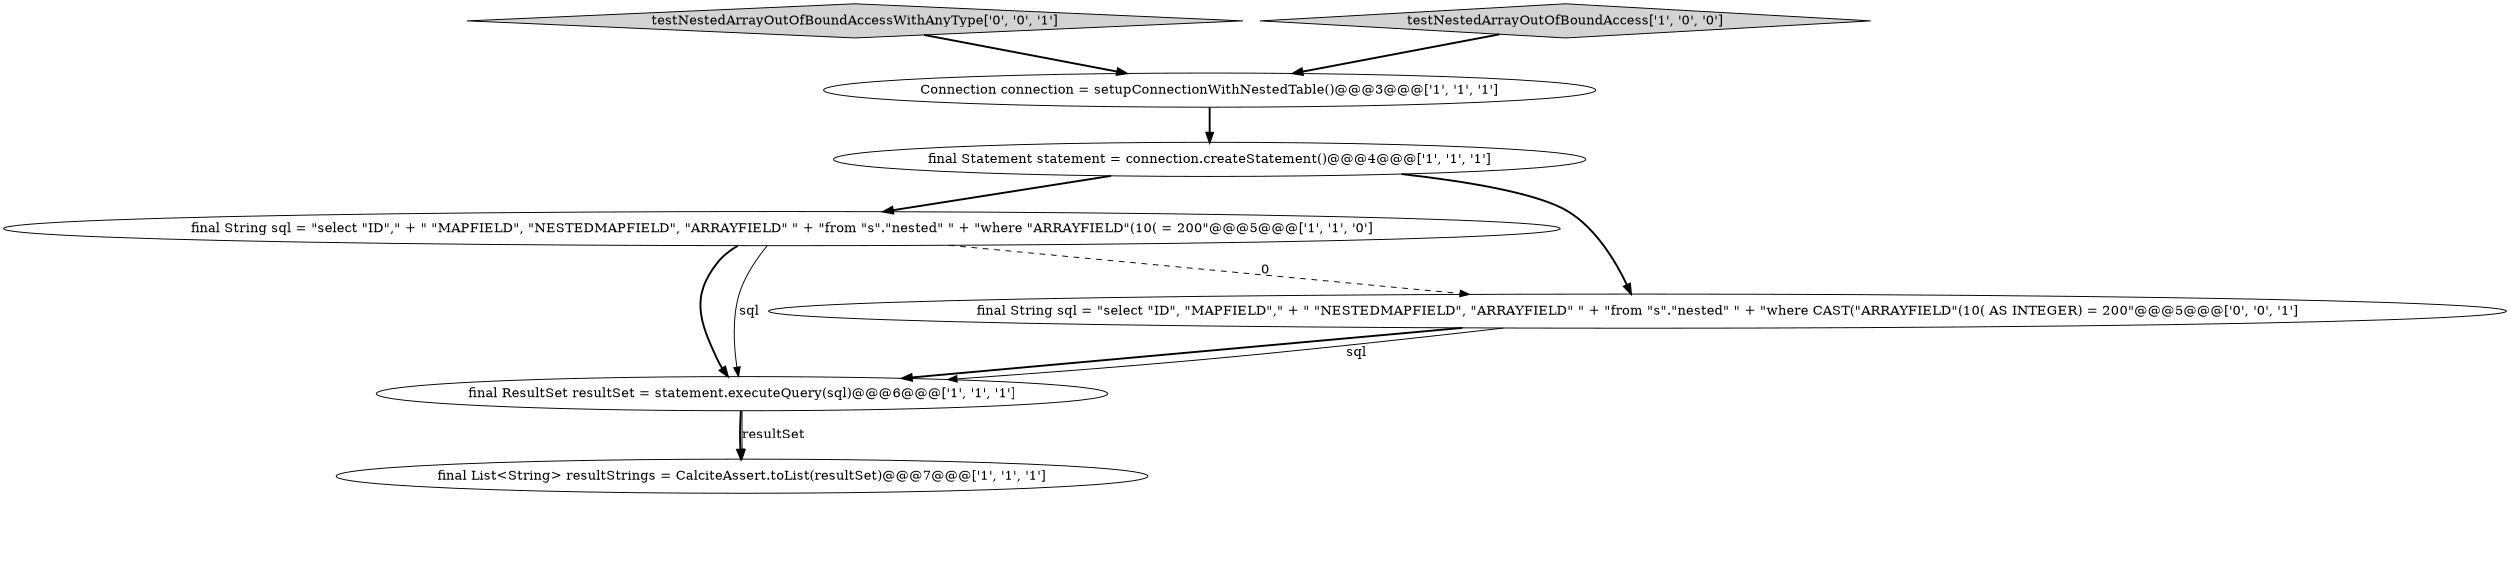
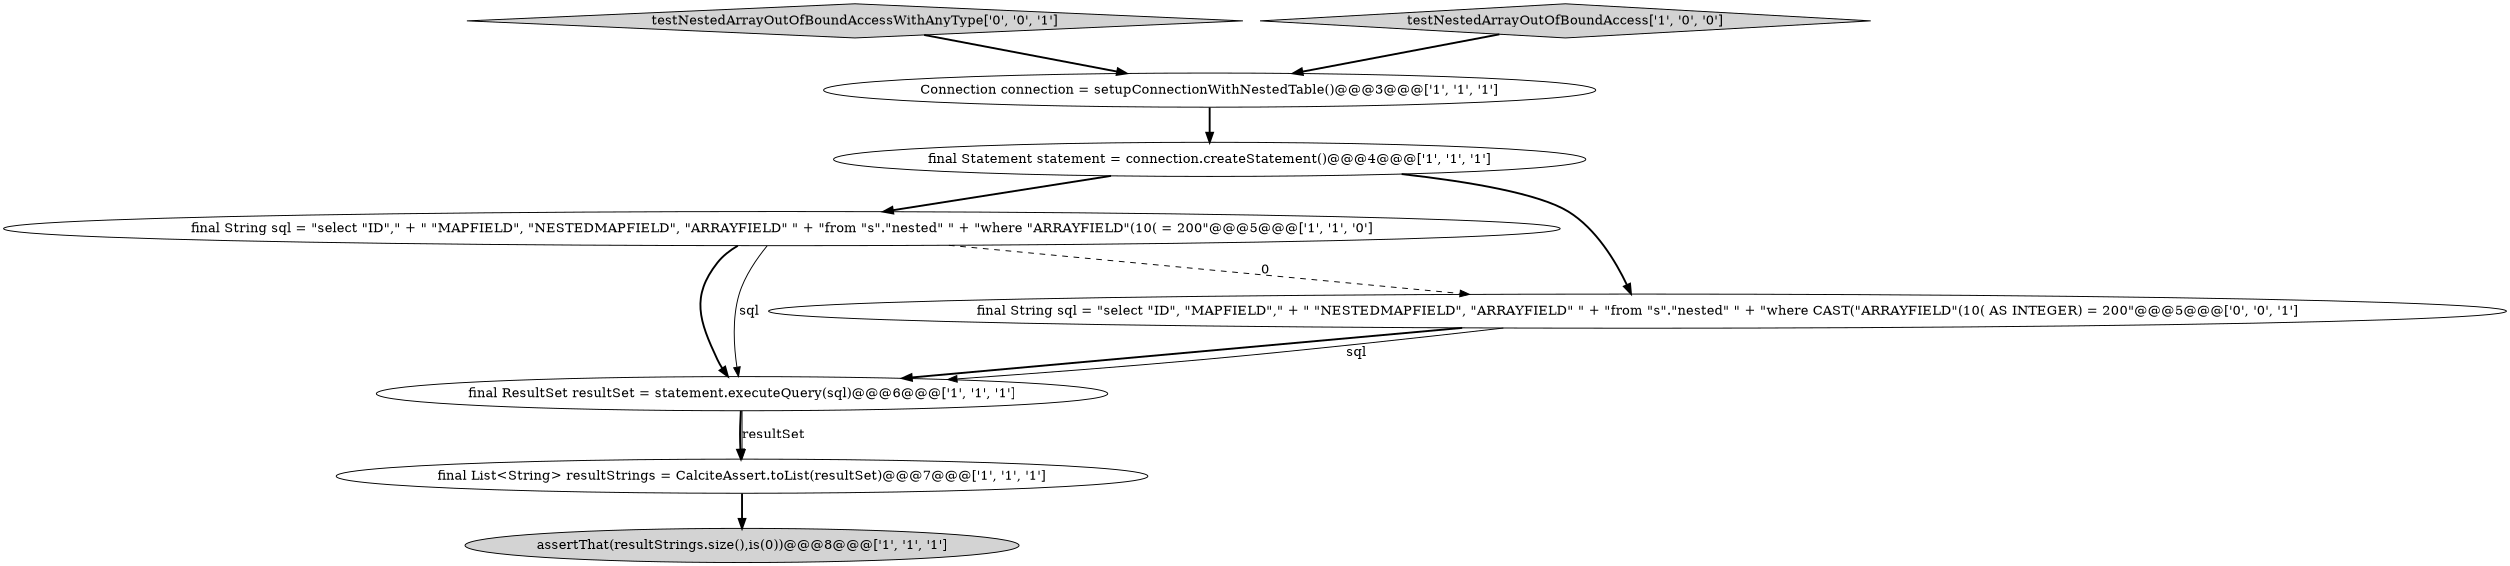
node "assertThat(resultStrings.size(),is(0))@@@8@@@['1', '1', '1']": added
